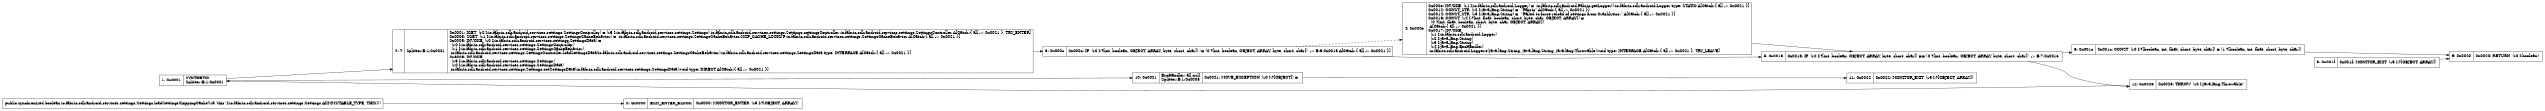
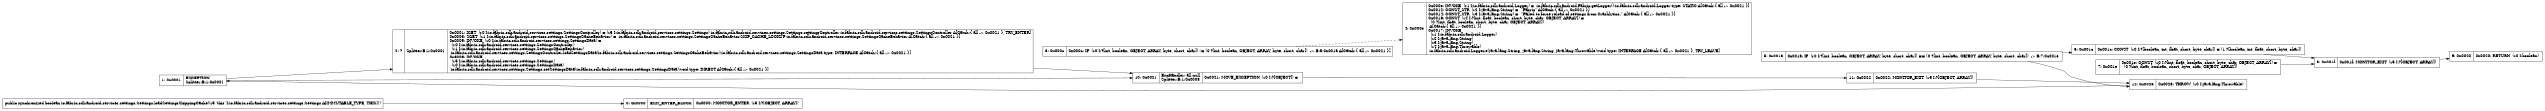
node "4: 0x000e": text "(r4 I:java.lang.ExcHandler)" -> "(r4 I:java.lang.Throwable)"
edge "4: 0x000e" -> "5: 0x001a": removed
edge "2: ?" -> "3: 0x000c": now "2: ?" -> "10: 0x0021"
edge "6: 0x001c" -> "9: 0x0020": now "6: 0x001c" -> "8: 0x001f"
edge "3: 0x000c" -> "5: 0x001a": removed
node "7: 0x001e": added
node "1: 0x0001": text "SYNTHETIC" -> "EXCEPTION"
edge "11: 0x0022" -> "12: 0x0023": added
